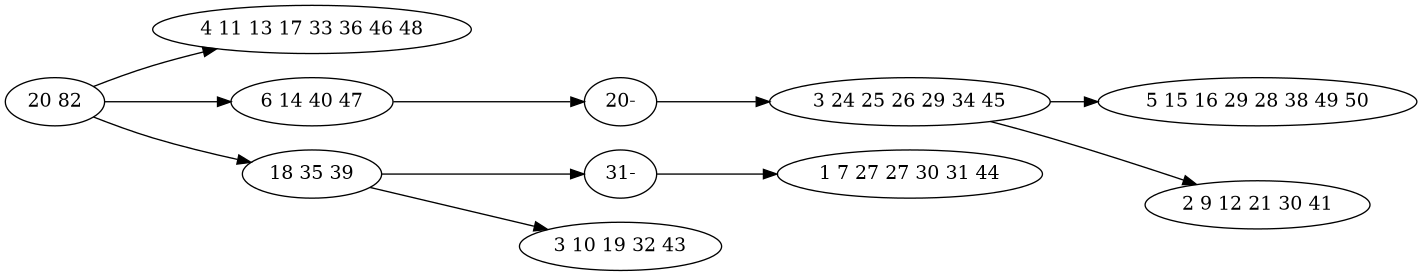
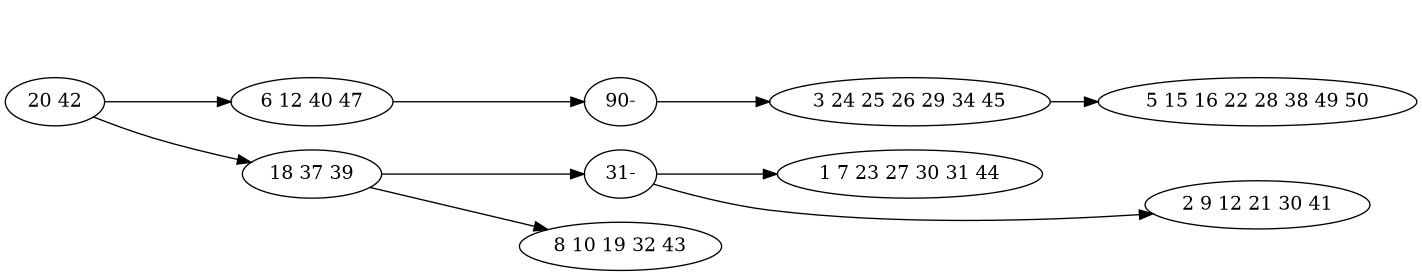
node "4 11 13 17 33 36 46 48": removed
node "20 82": label "20 82" -> "20 42"
node "6 14 40 47": label "6 14 40 47" -> "6 12 40 47"
node "20-": label "20-" -> "90-"
node "5 15 16 29 28 38 49 50": label "5 15 16 29 28 38 49 50" -> "5 15 16 22 28 38 49 50"
edge "3 24 25 26 29 34 45" -> "2 9 12 21 30 41": now "31-" -> "2 9 12 21 30 41"
node "18 35 39": label "18 35 39" -> "18 37 39"
node "1 7 27 27 30 31 44": label "1 7 27 27 30 31 44" -> "1 7 23 27 30 31 44"
node "3 10 19 32 43": label "3 10 19 32 43" -> "8 10 19 32 43"
